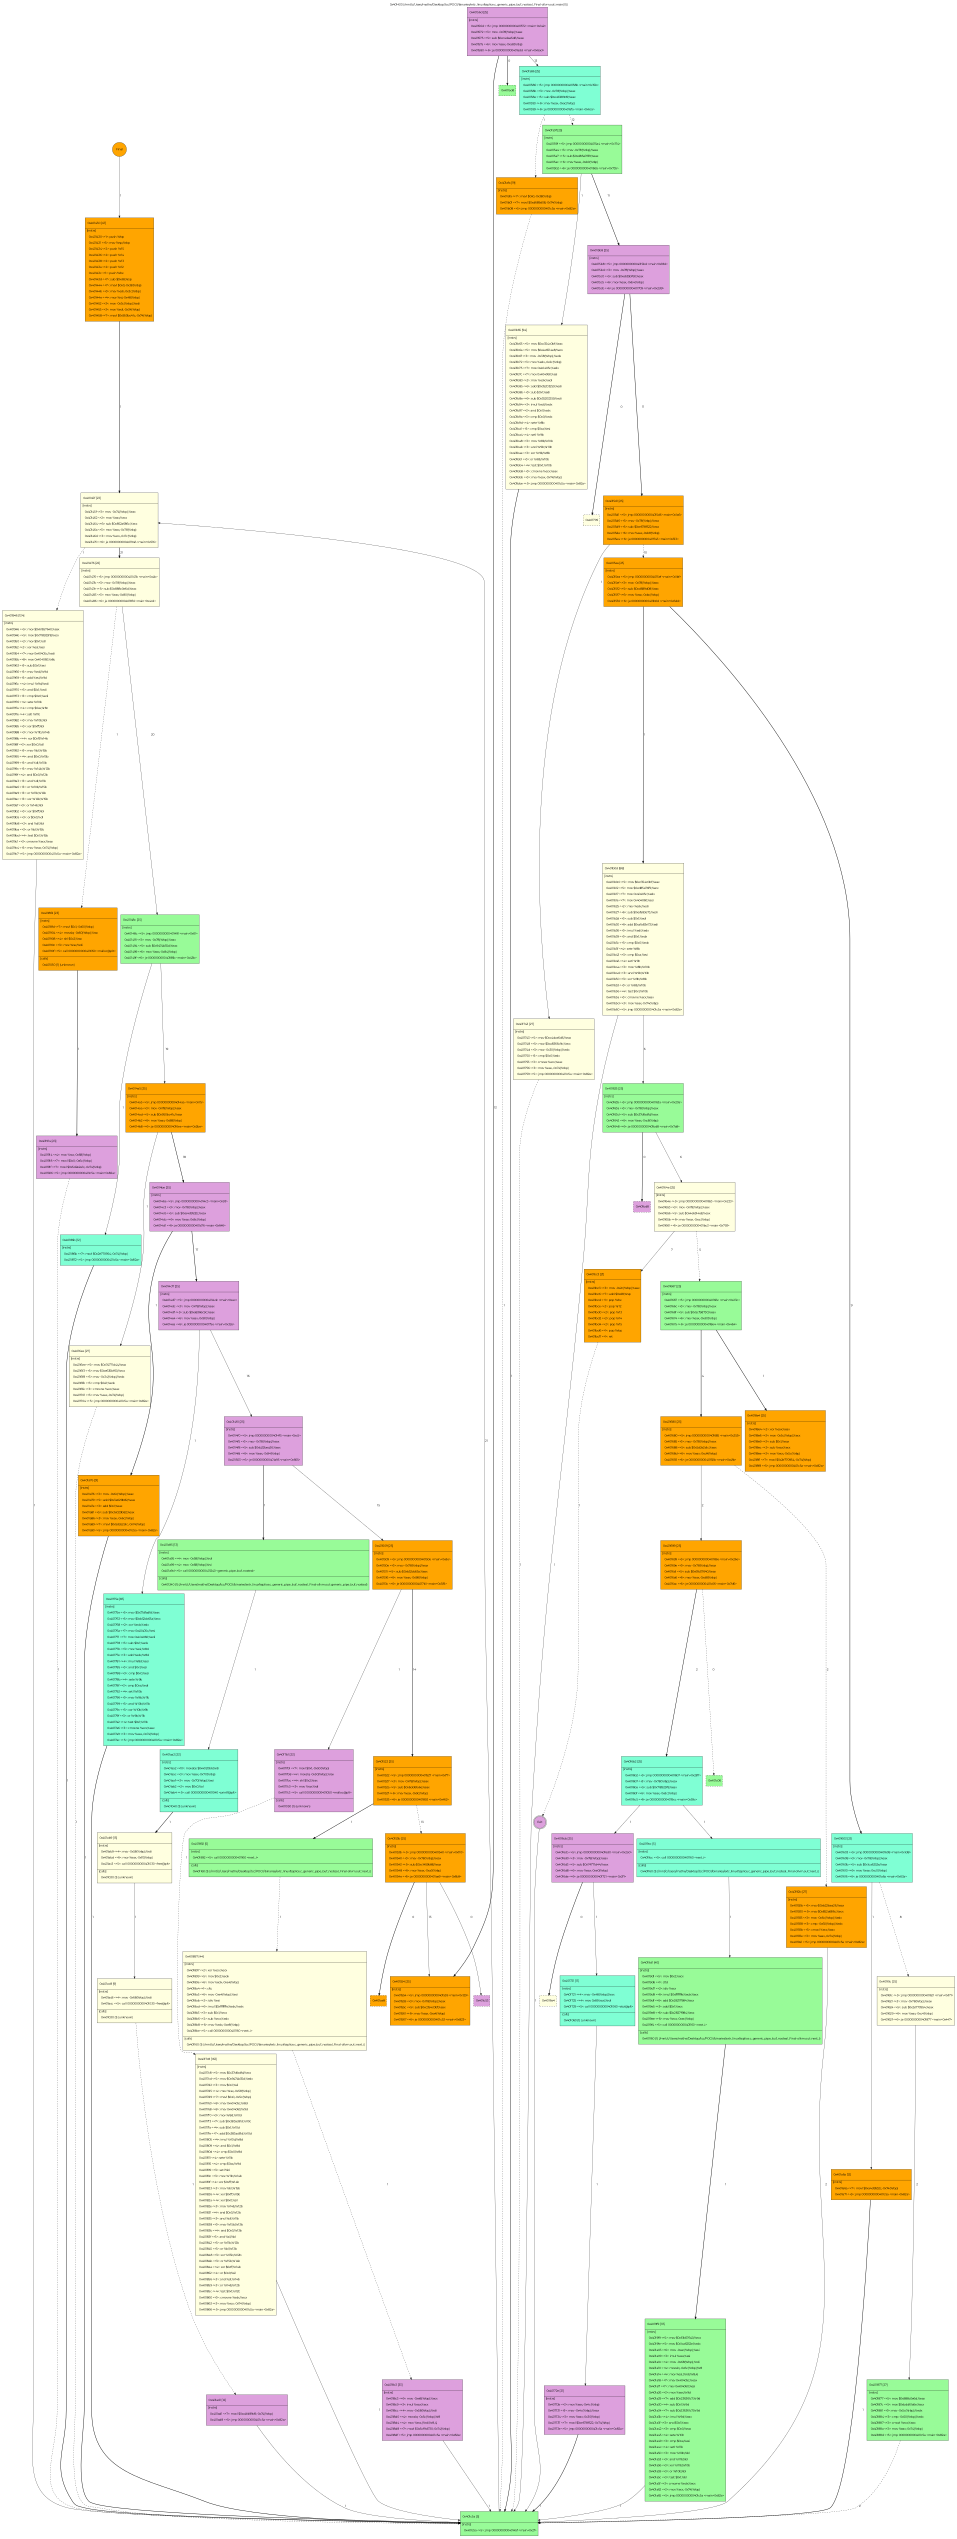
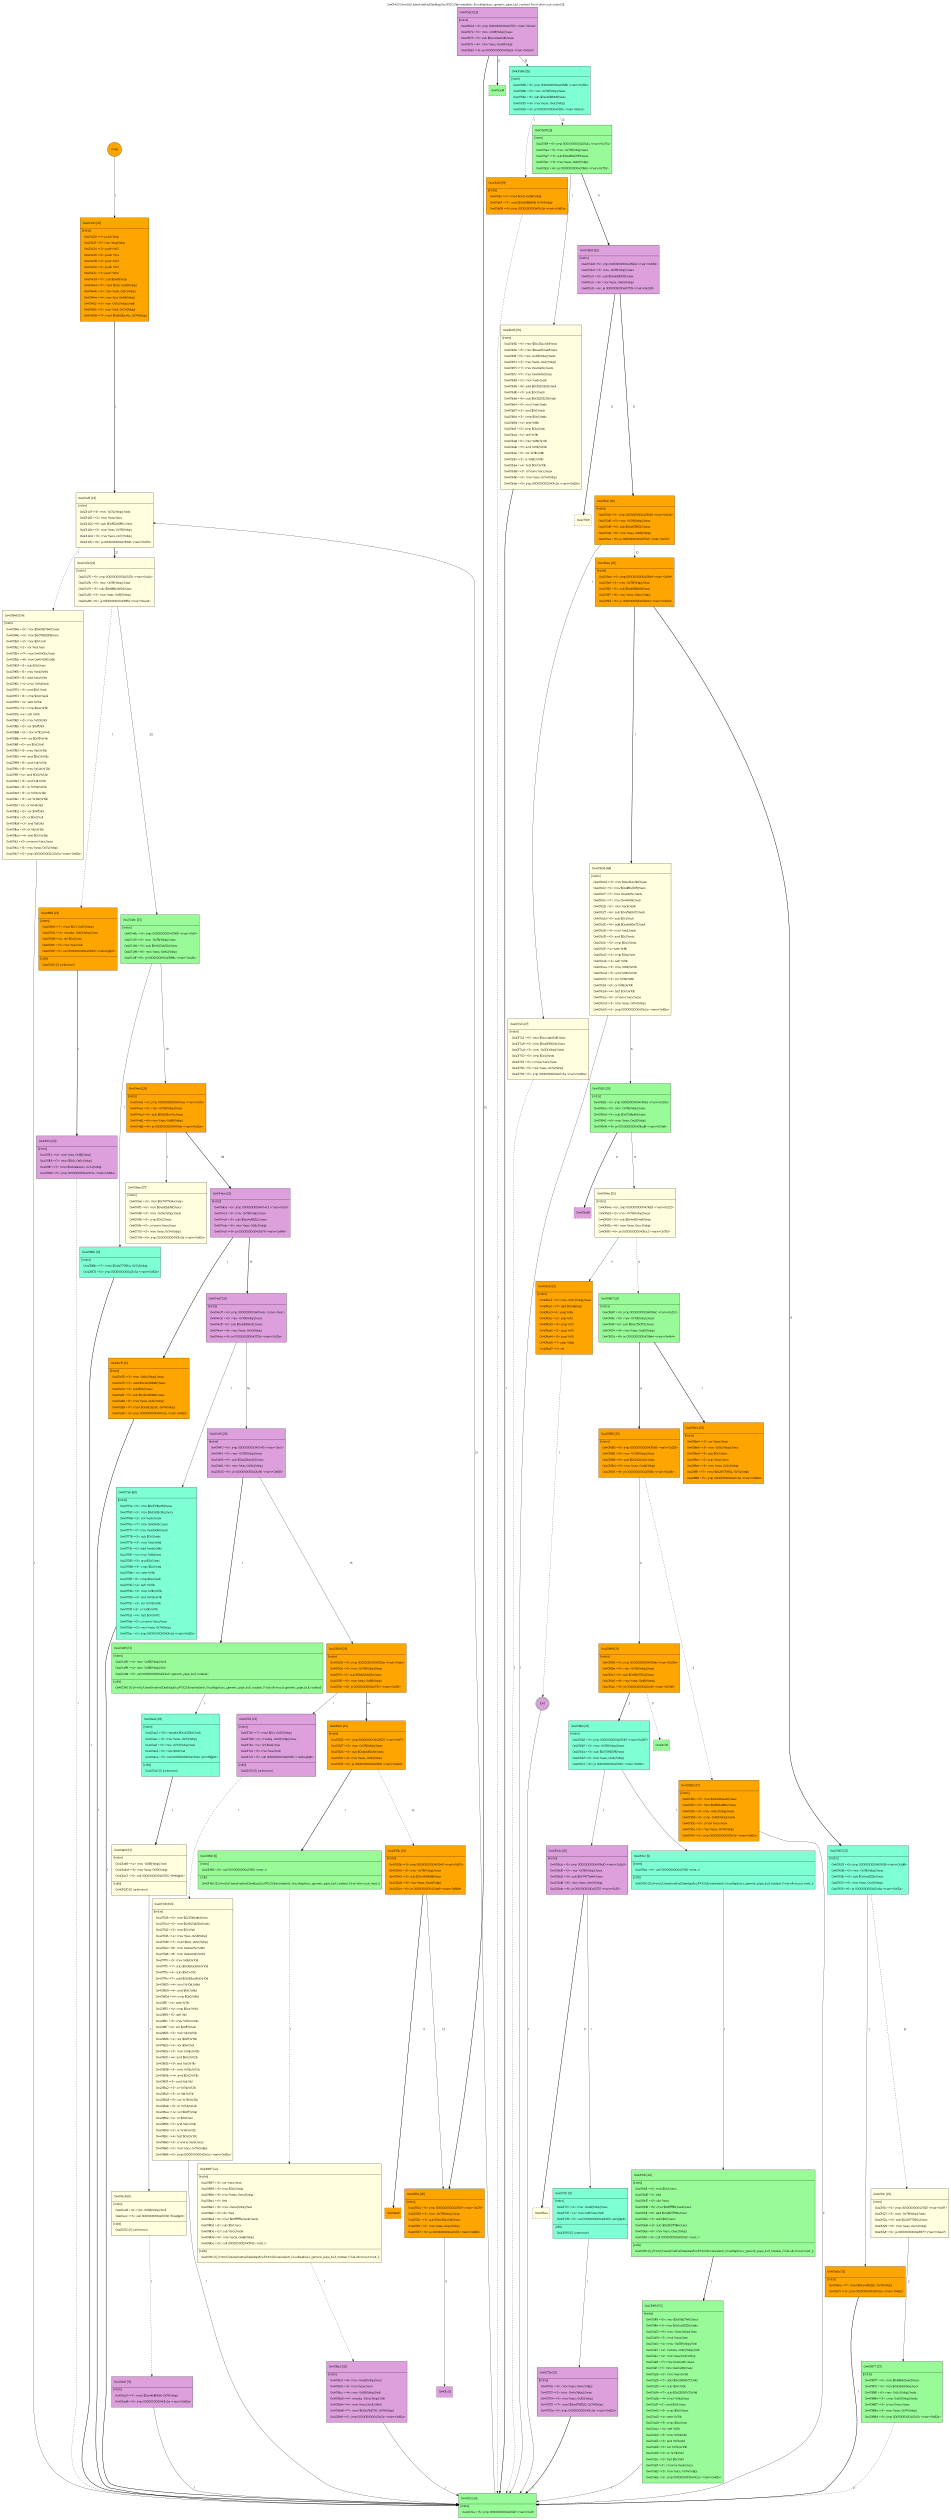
edge "0x40153b [25]" -> "0x401c53": now "0x401554 [25]" -> "0x401c53"
edge "0x4016ee [27]" -> "0x401c5a [5]": removed, label "1"
